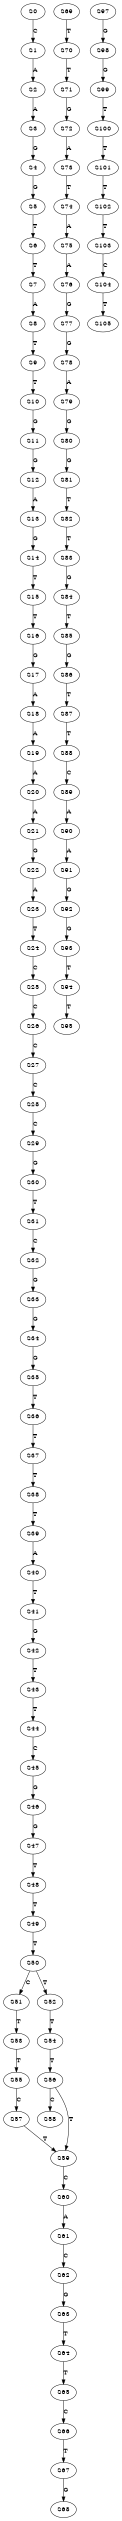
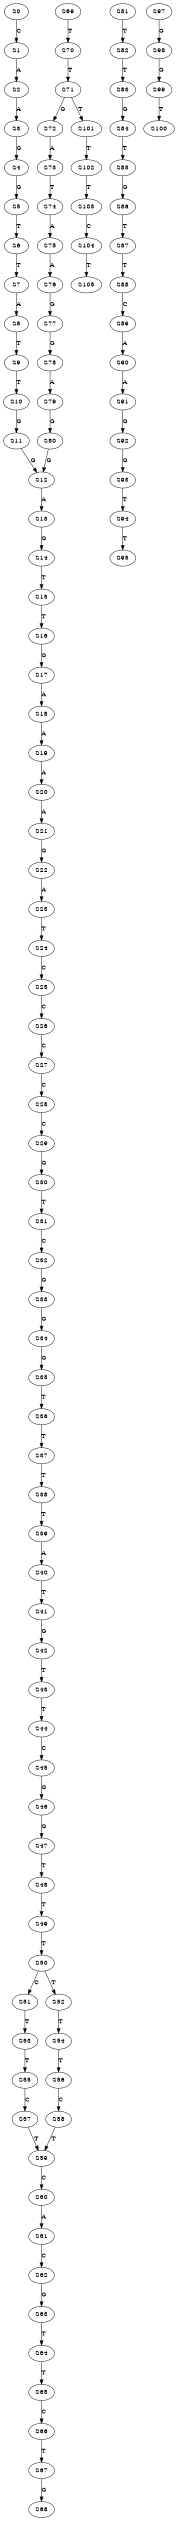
edge "S100" -> "S101": now "S71" -> "S101"
edge "S80" -> "S81": now "S80" -> "S12"
edge "S56" -> "S59": now "S58" -> "S59"
